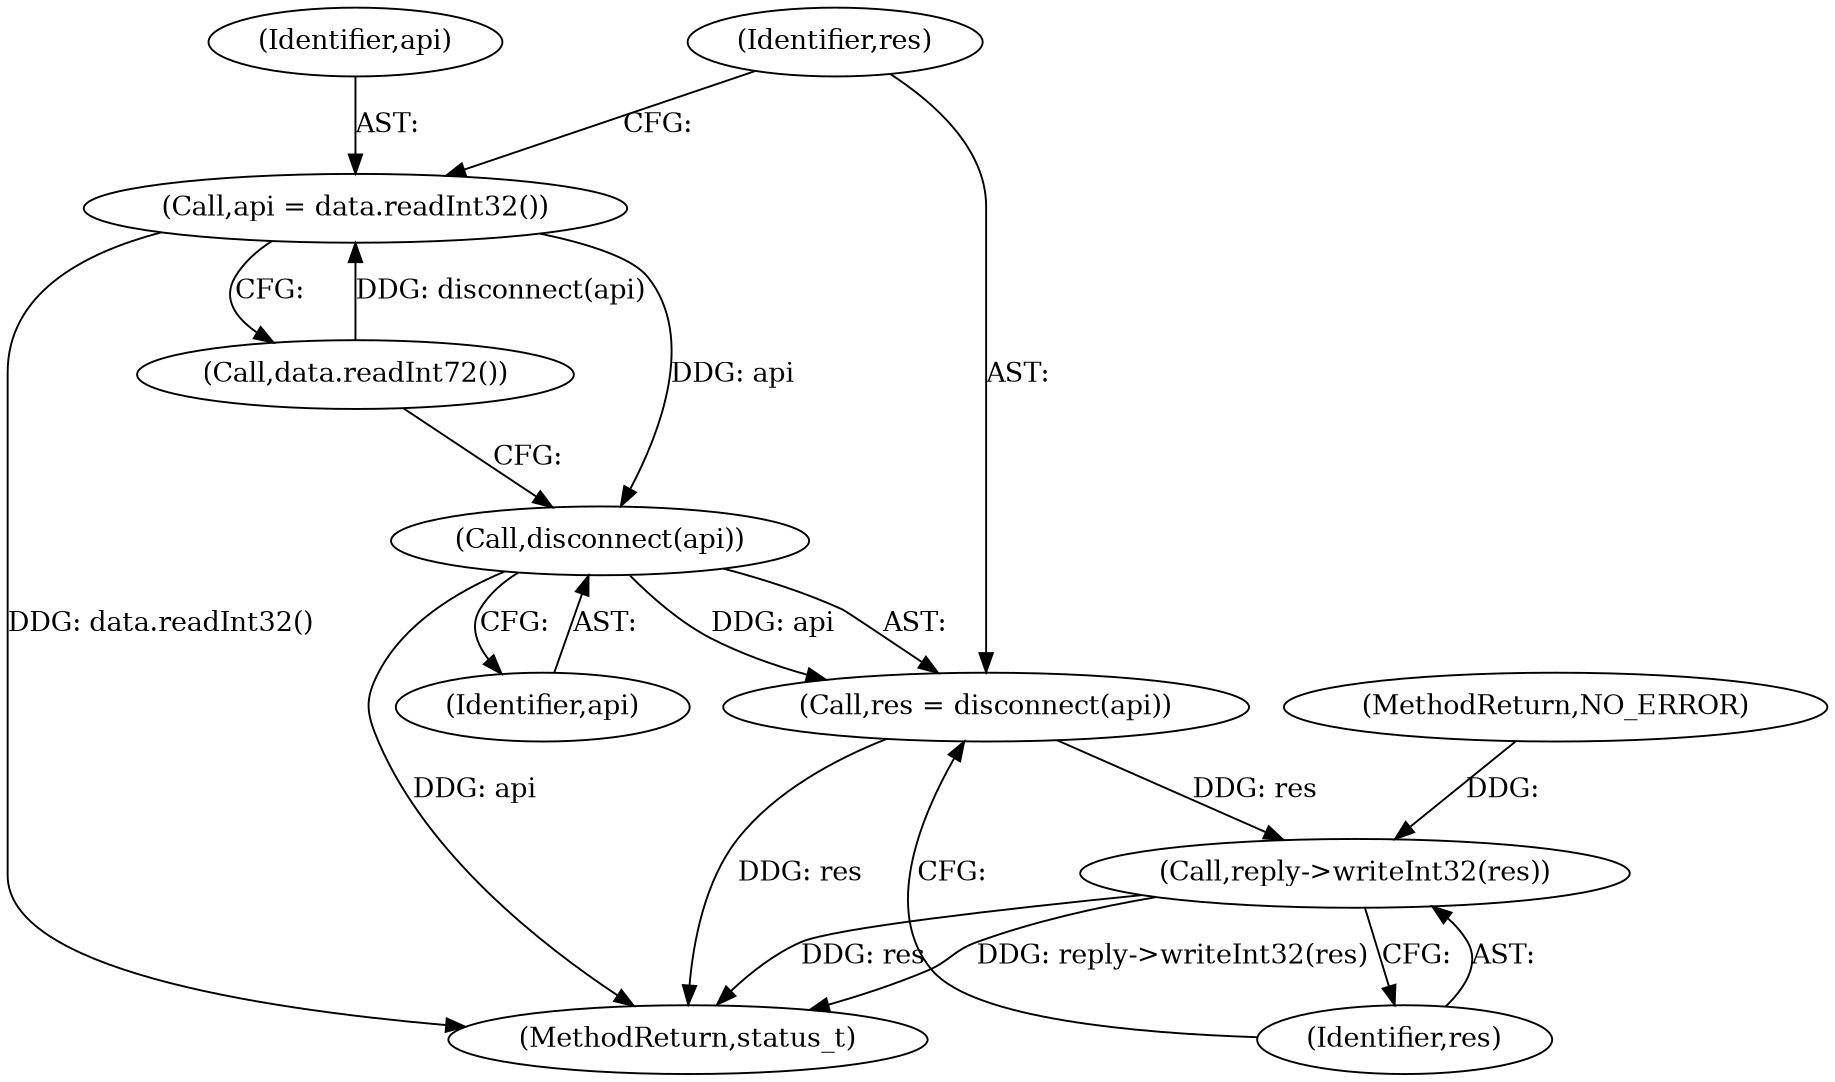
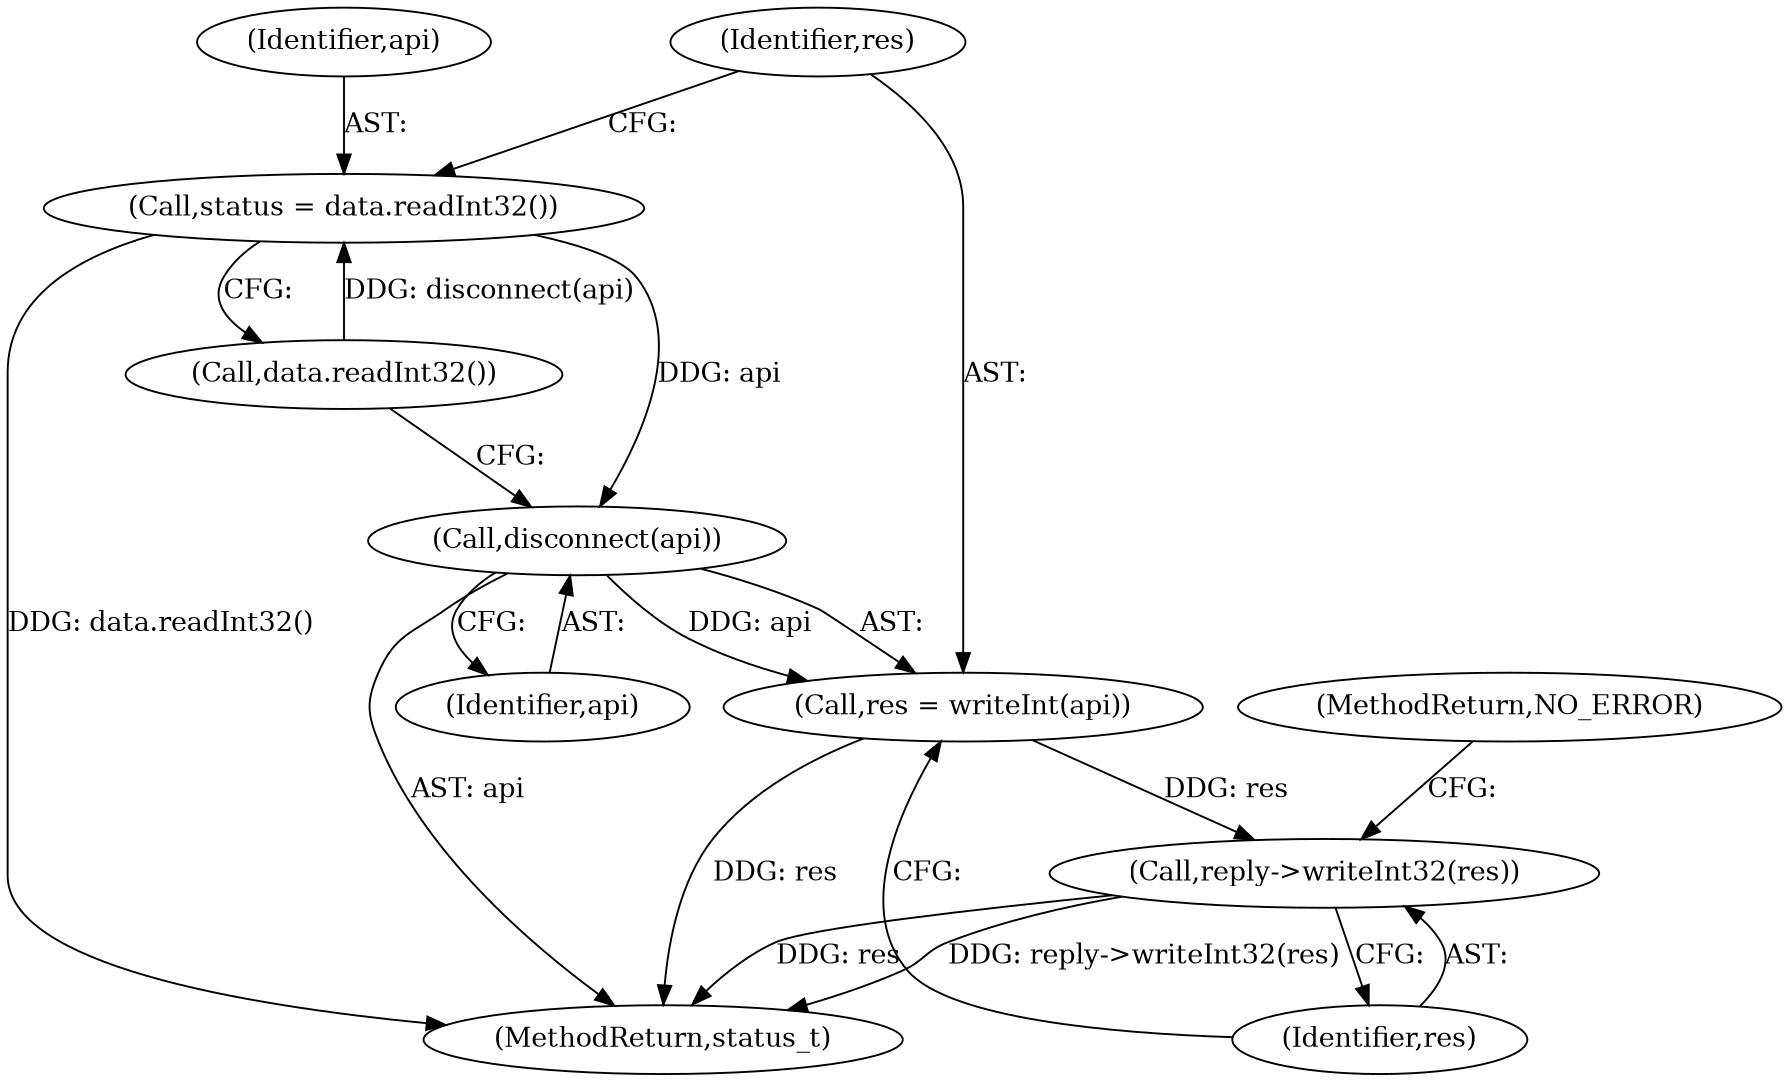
node "(Call,api = data.readInt32())": label "(Call,api = data.readInt32())" -> "(Call,status = data.readInt32())"
node "(Call,data.readInt72())": label "(Call,data.readInt72())" -> "(Call,data.readInt32())"
node "(Call,res = disconnect(api))": label "(Call,res = disconnect(api))" -> "(Call,res = writeInt(api))"
edge "(Call,disconnect(api))" -> "(MethodReturn,status_t)": label "DDG: api" -> "AST: api"
edge "(MethodReturn,NO_ERROR)" -> "(Call,reply->writeInt32(res))": label "DDG: " -> "CFG: "
